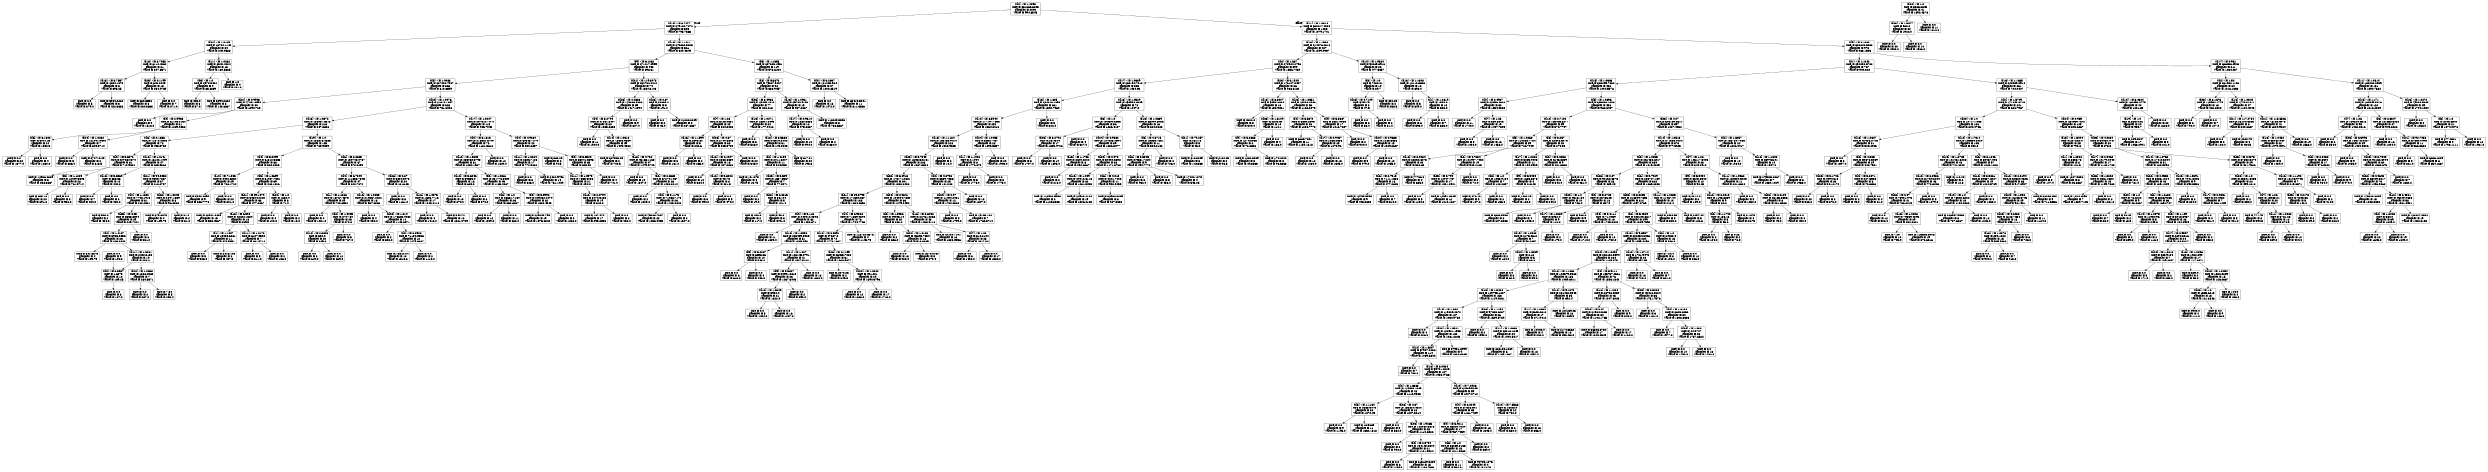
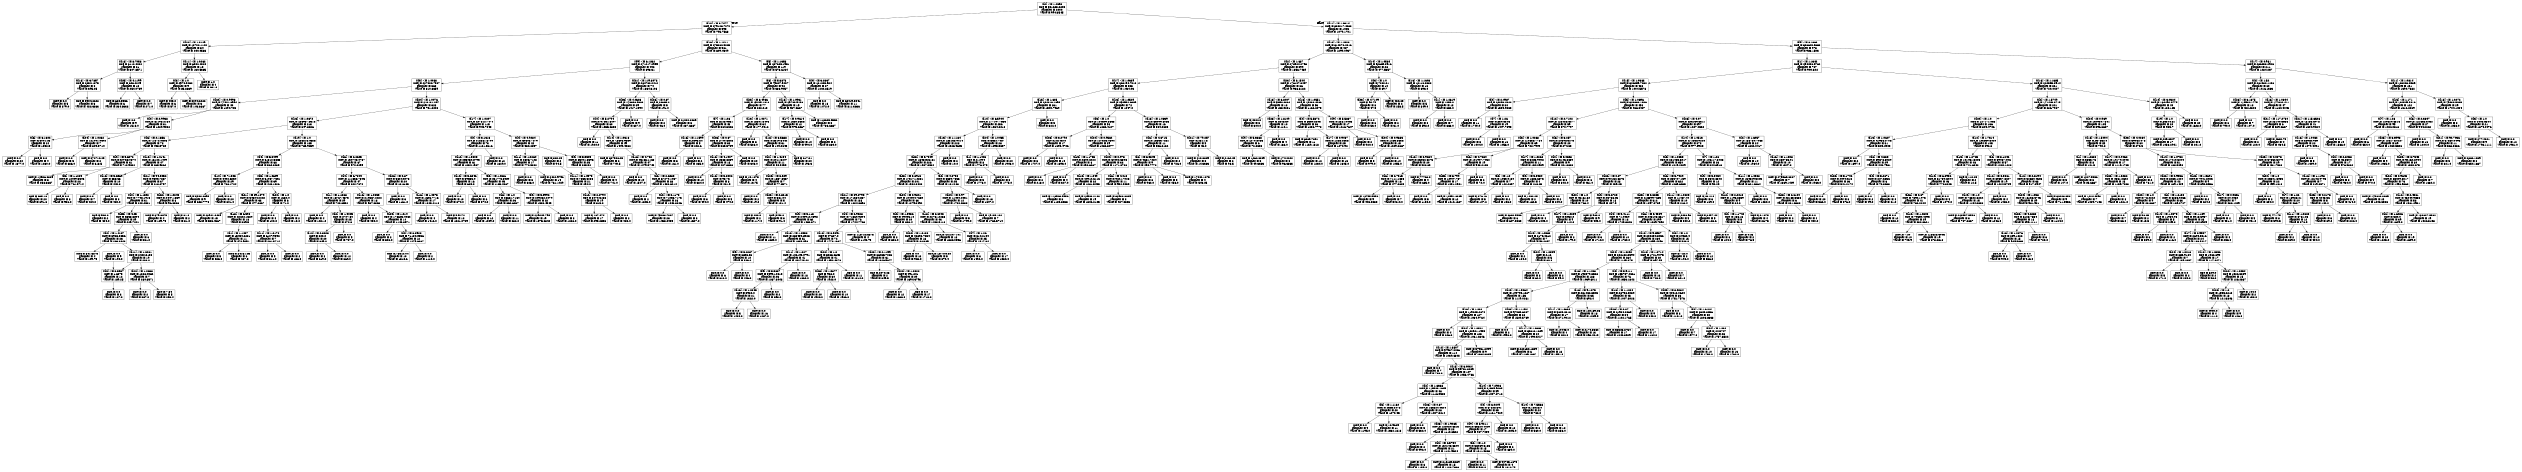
edge "mse = 0.0 samples = 4 value = 327.0" -> "X[15] <= 1.1753 mse = 2640.2222 samples = 6 value = 290.6667": reversed
edge "X[18] <= 6.598 mse = 22222.1389 samples = 18 value = 389.5" -> "X[11] <= 1.0178 mse = 6107.9592 samples = 7 value = 261.5714": now "mse = 0.0 samples = 4 value = 100.0" -> "X[11] <= 1.0178 mse = 6107.9592 samples = 7 value = 261.5714"
edge "X[18] <= 8.5891 mse = 47667.0 samples = 72 value = 1778.1667" -> "X[20] <= 1.0 mse = 3083.6645 samples = 41 value = 1892.4878": added
